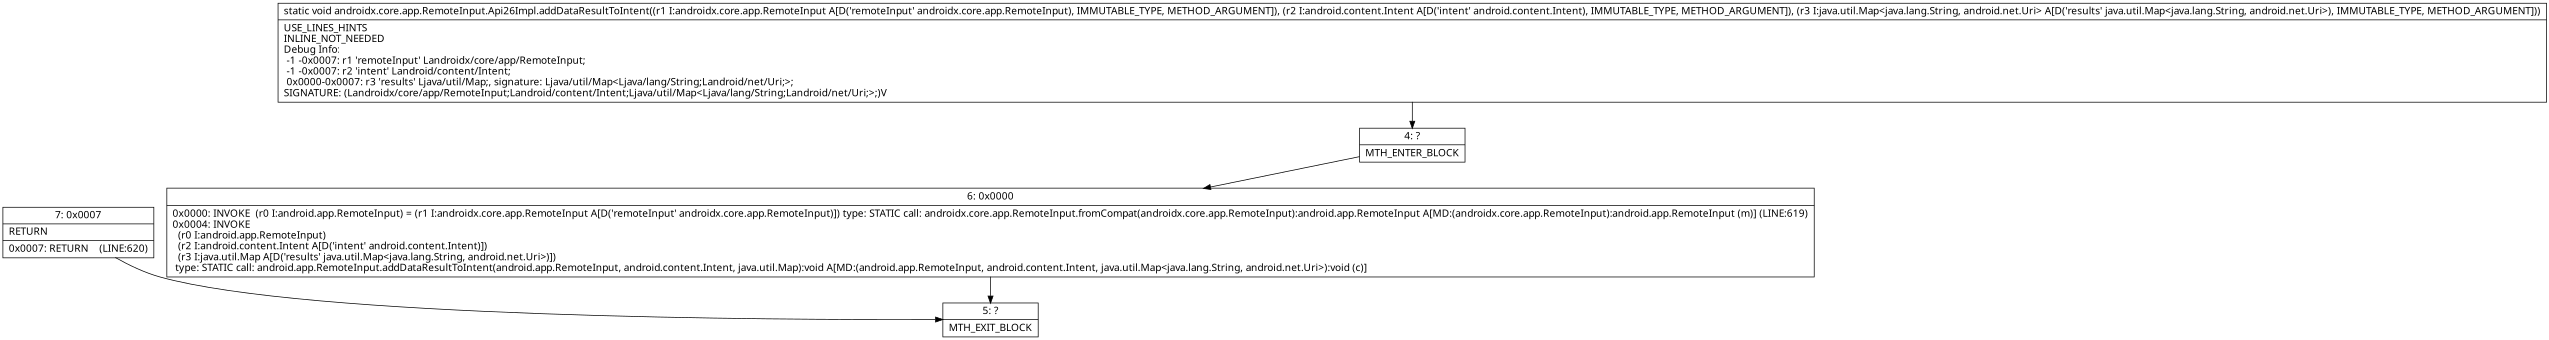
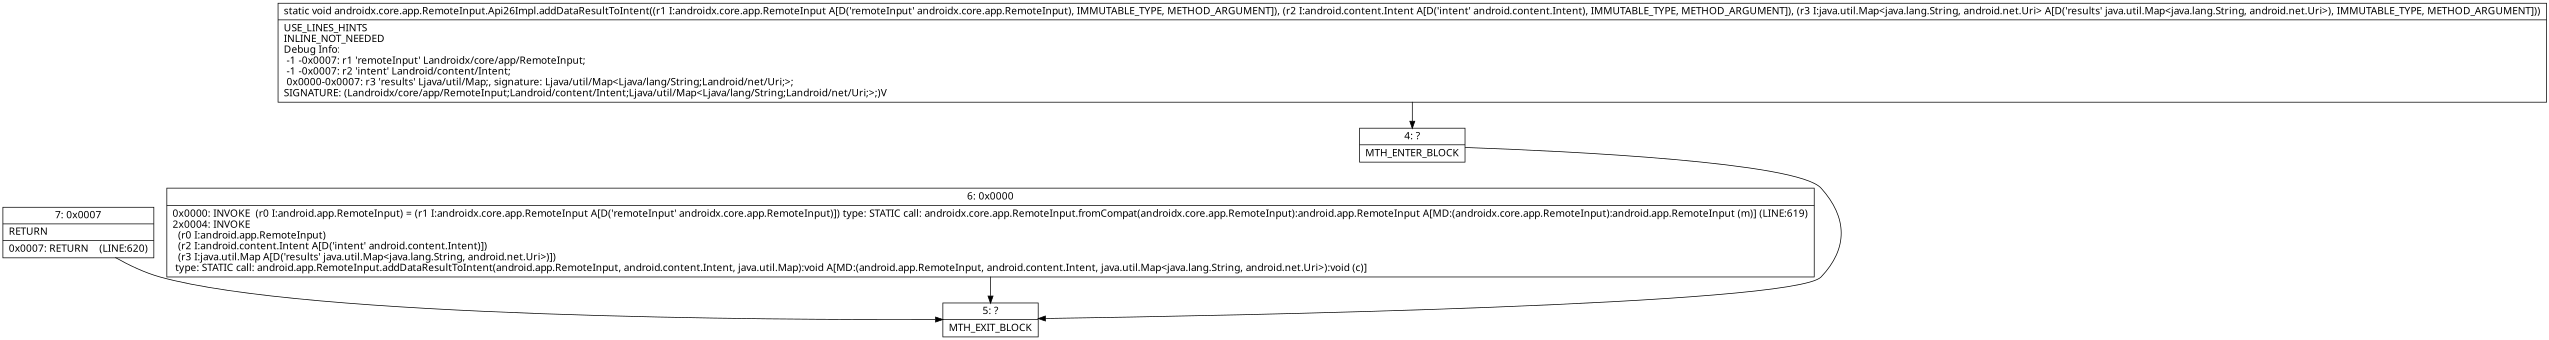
edge "4: ?" -> "6: 0x0000": now "4: ?" -> "5: ?"
node "6: 0x0000": text "0x0004: INVOKE" -> "2x0004: INVOKE"
